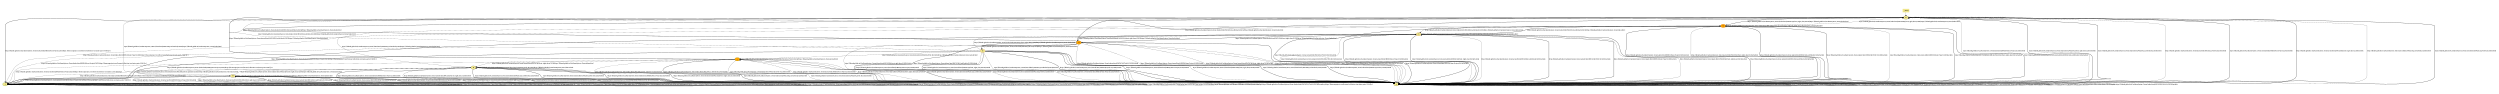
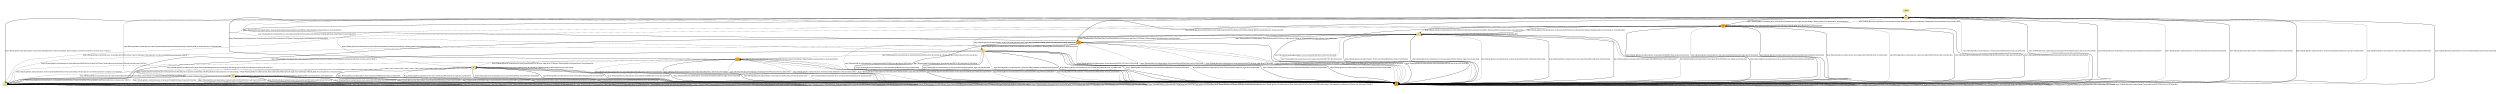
node "s4": fillcolor khaki -> orange
